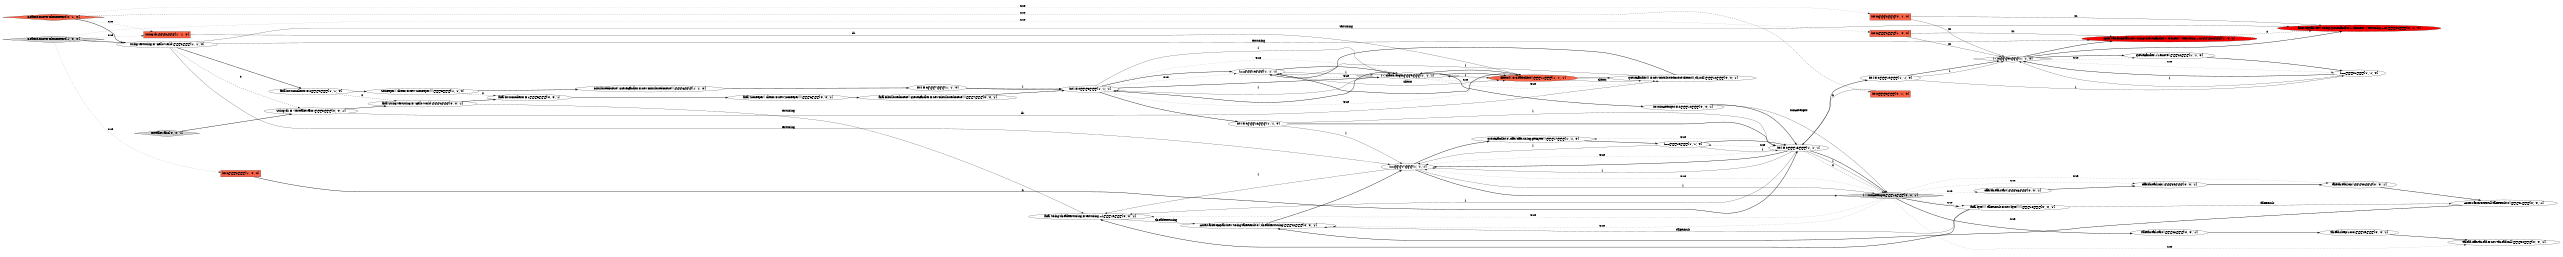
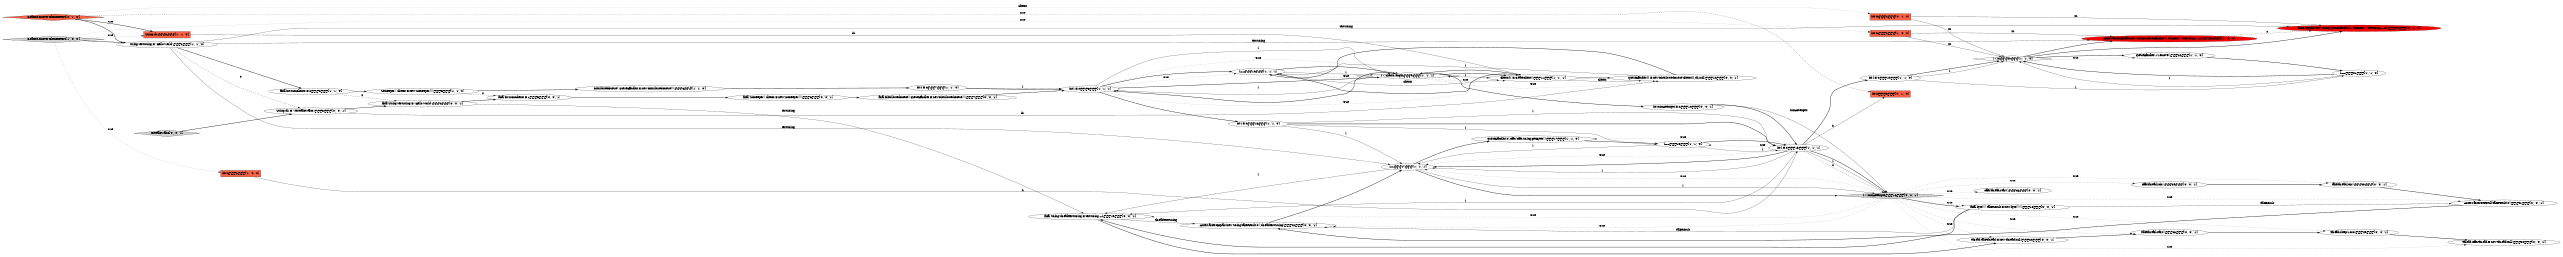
edge "createNremoveMelementTest['0', '1', '0']" -> "int m@@@2@@@['0', '1', '0']": label "true" -> "clients"
edge "createNremoveMelementTest['0', '1', '0']" -> "String dir@@@2@@@['1', '1', '0']": style dotted -> bold
edge "i < m@@@20@@@['1', '1', '0']" -> "i++@@@21@@@['1', '1', '0']": removed, label "true"
node "clients(i( = createClient()@@@11@@@['1', '1', '1']": fillcolor tomato -> white
edge "int n@@@2@@@['0', '1', '0']" -> "int i = 0@@@15@@@['1', '1', '1']": reversed
edge "int i = 0@@@13@@@['1', '1', '0']" -> "i++@@@15@@@['1', '1', '0']": added, label "i"
edge "offerThread.start()@@@38@@@['0', '0', '1']" -> "offerThread.join()@@@39@@@['0', '0', '1']": removed
edge "int n@@@2@@@['1', '0', '0']" -> "int i = 0@@@15@@@['1', '1', '1']": style bold -> solid
edge "i < numAttempts@@@16@@@['0', '0', '1']" -> "Assert.assertNotNull(takeResult(0()@@@41@@@['0', '0', '1']": added, label "true"
edge "i < numAttempts@@@16@@@['0', '0', '1']" -> "Thread.sleep(1000)@@@29@@@['0', '0', '1']": added, label "true"
edge "i < numAttempts@@@16@@@['0', '0', '1']" -> "takeThread.start()@@@28@@@['0', '0', '1']": style bold -> dotted
node "Thread takeThread = new Thread(null)@@@20@@@['0', '0', '1']": added
